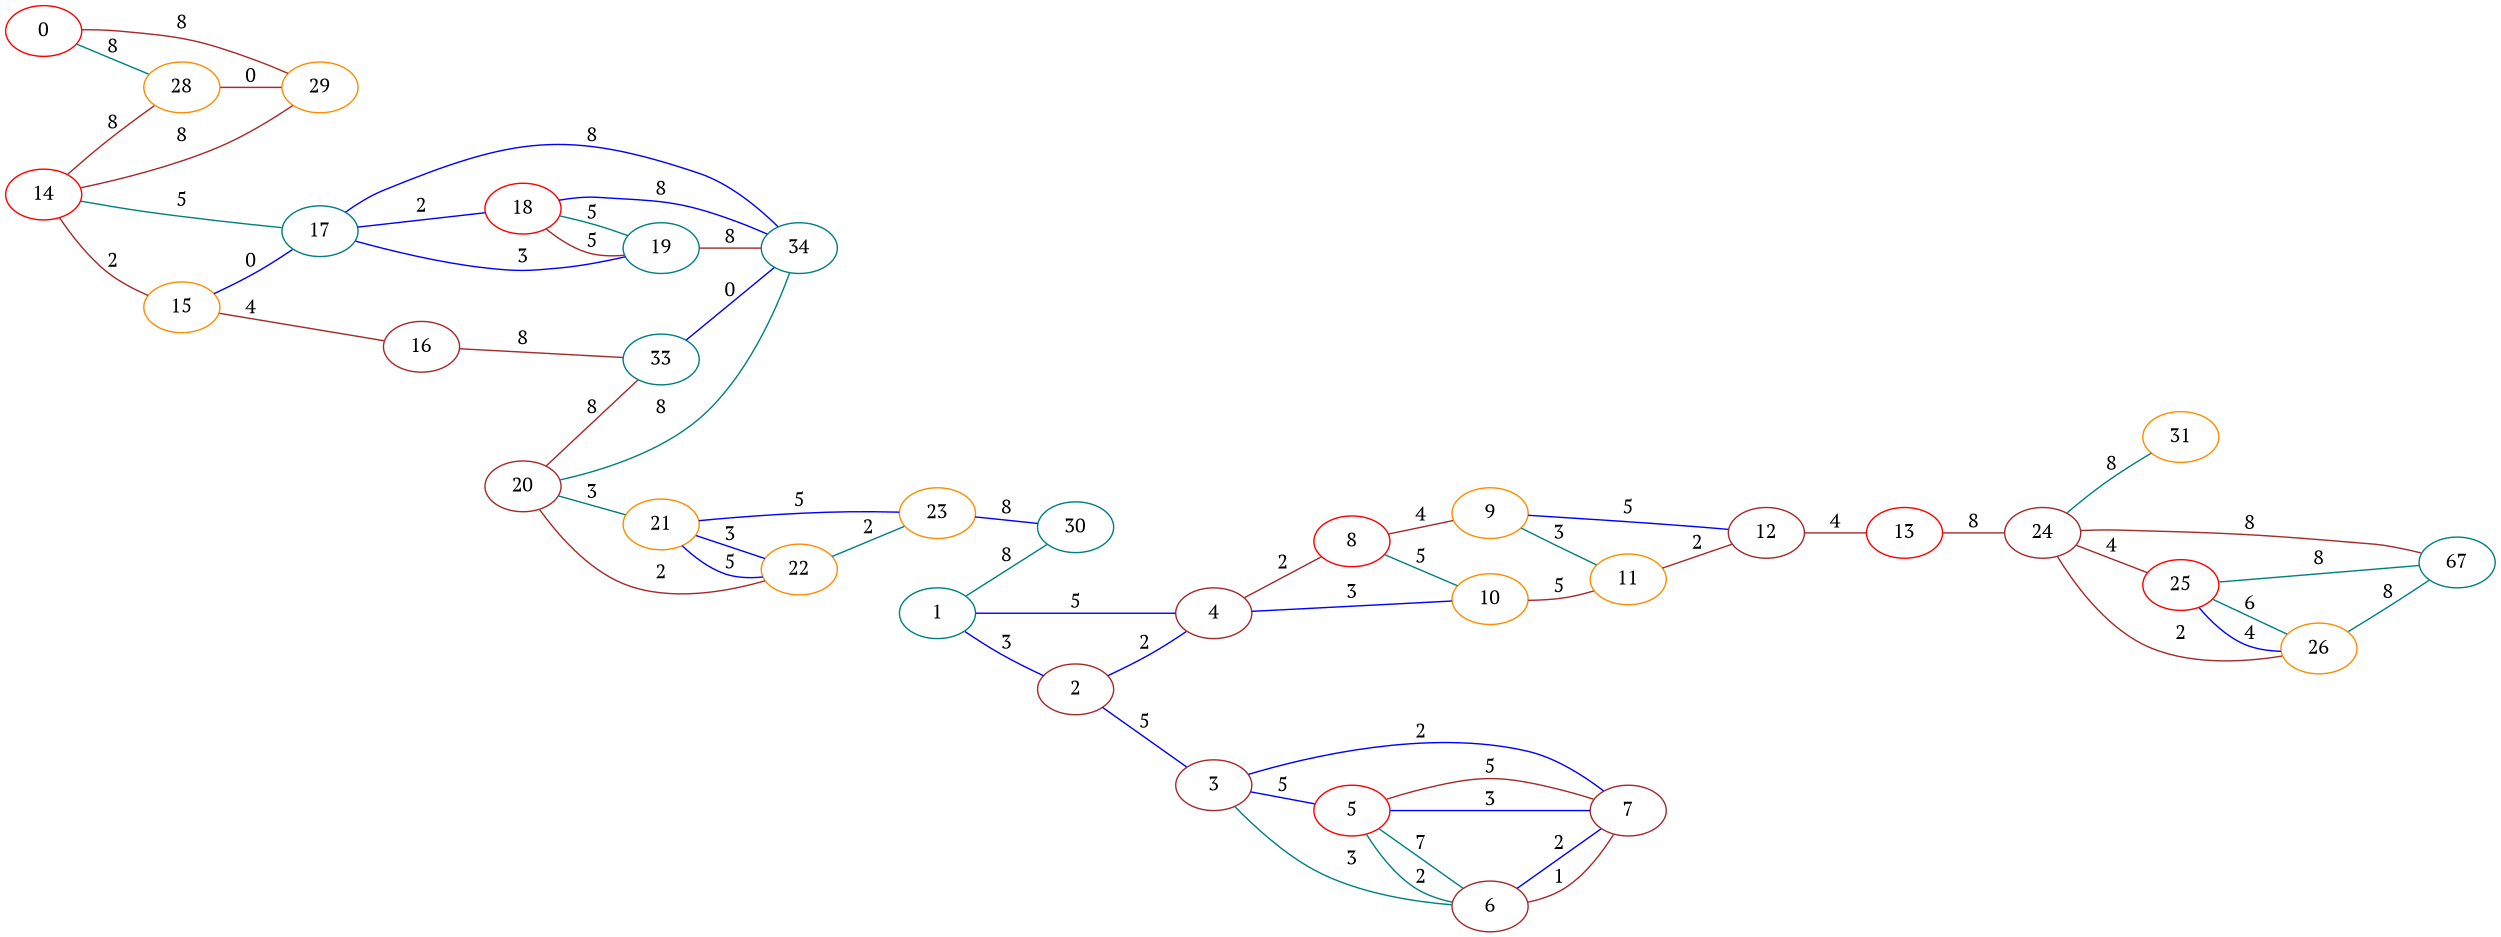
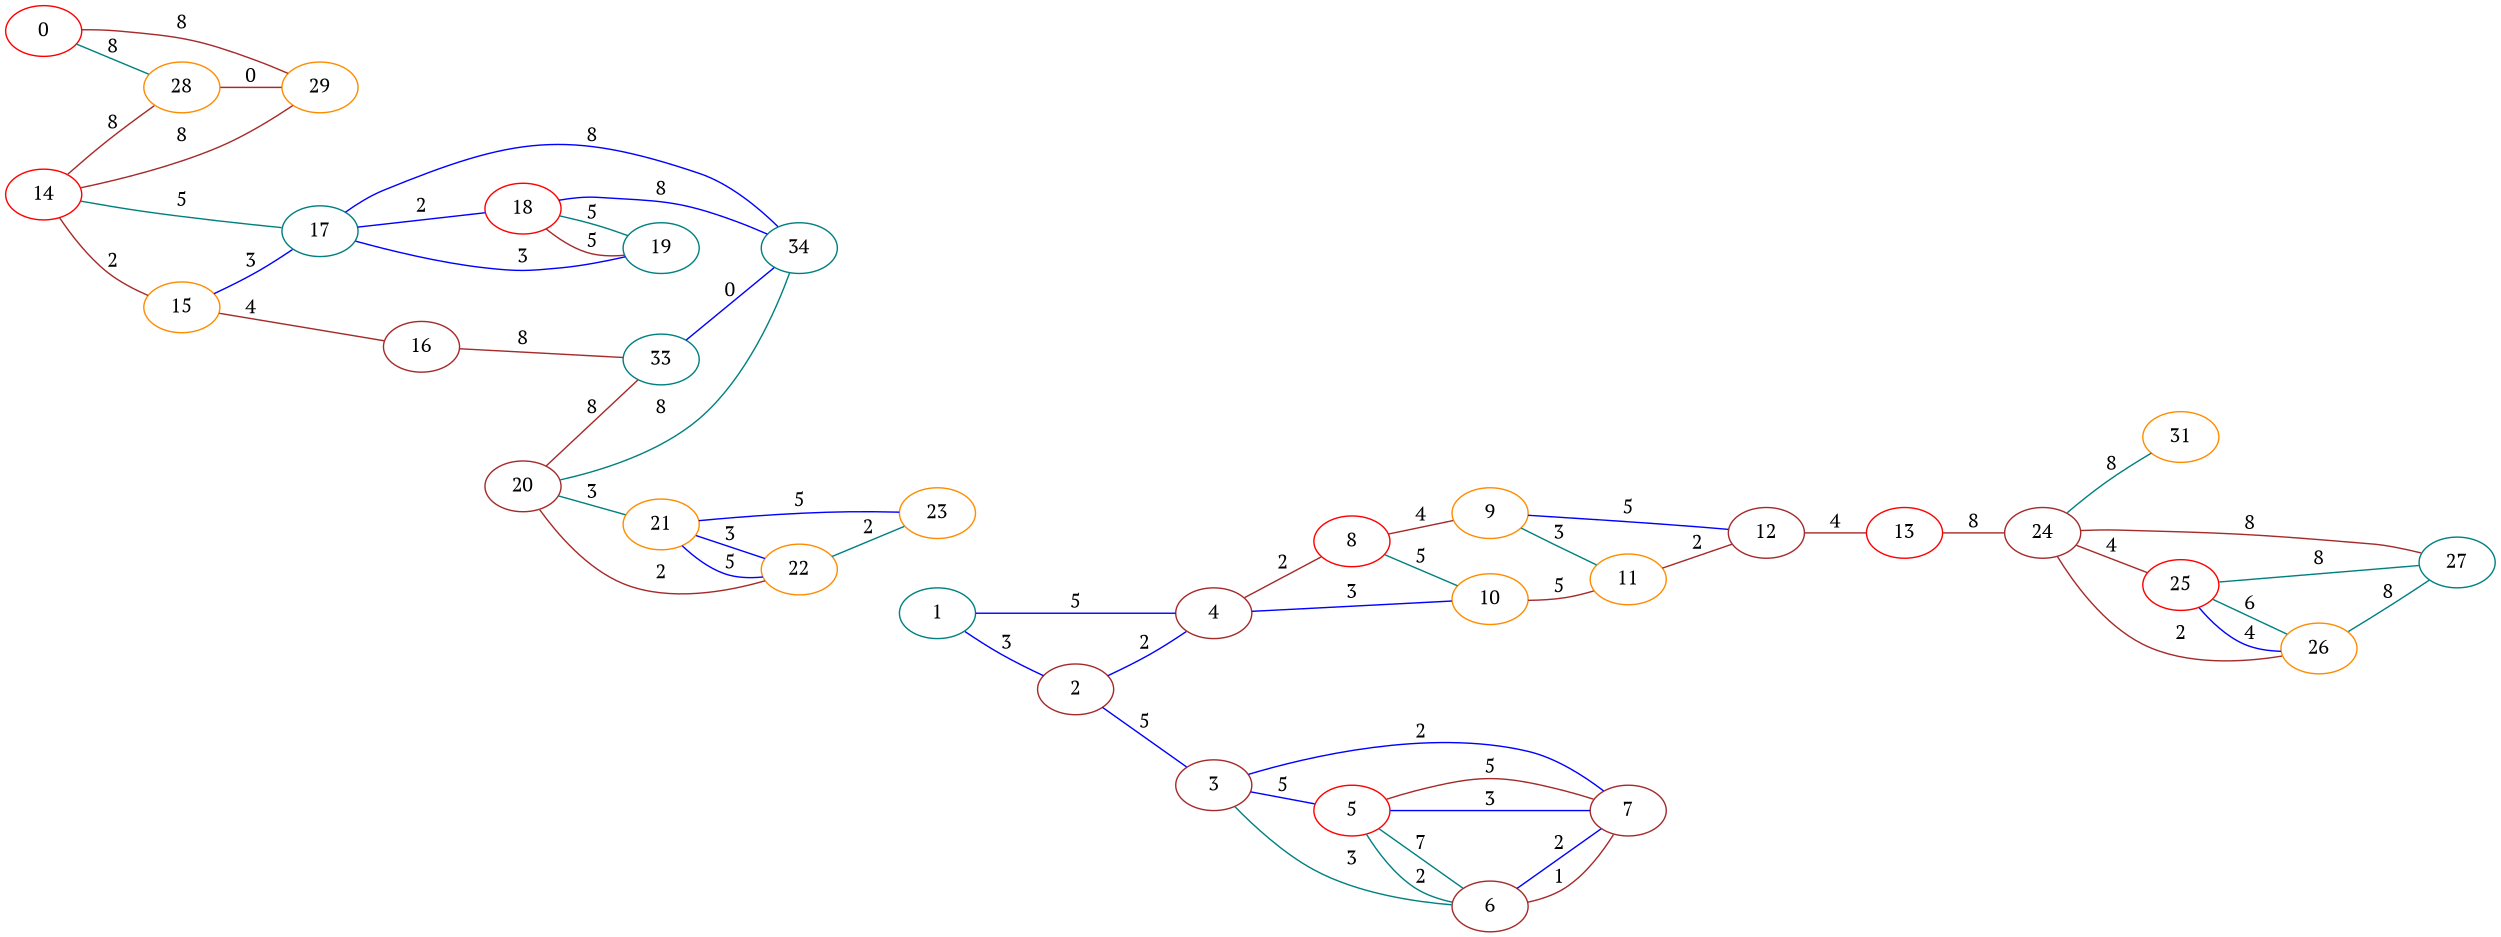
edge "19" -- "34": removed, label "8"
edge "17" -- "15": label "0" -> "3"
node "30": removed
node "67": label "67" -> "27"
